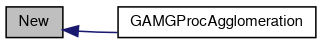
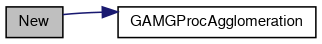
edge "GAMGProcAgglomeration" -> "New": reversed
